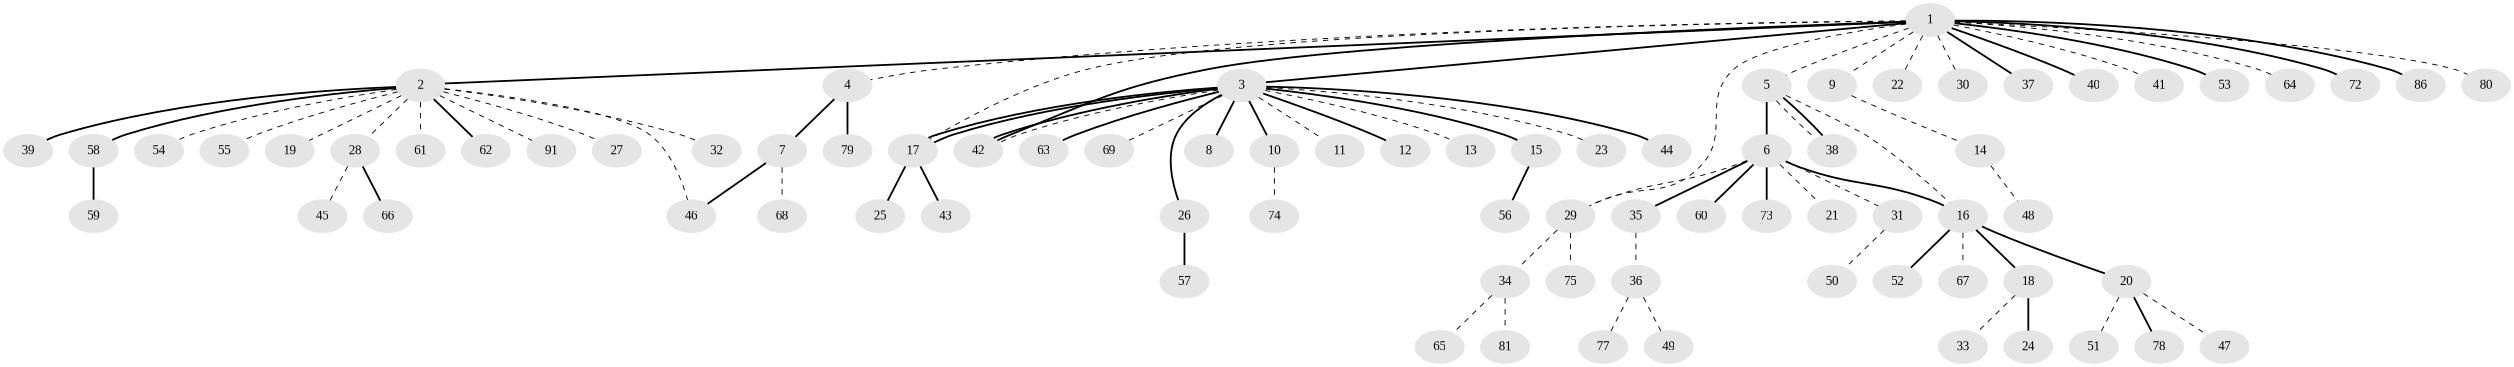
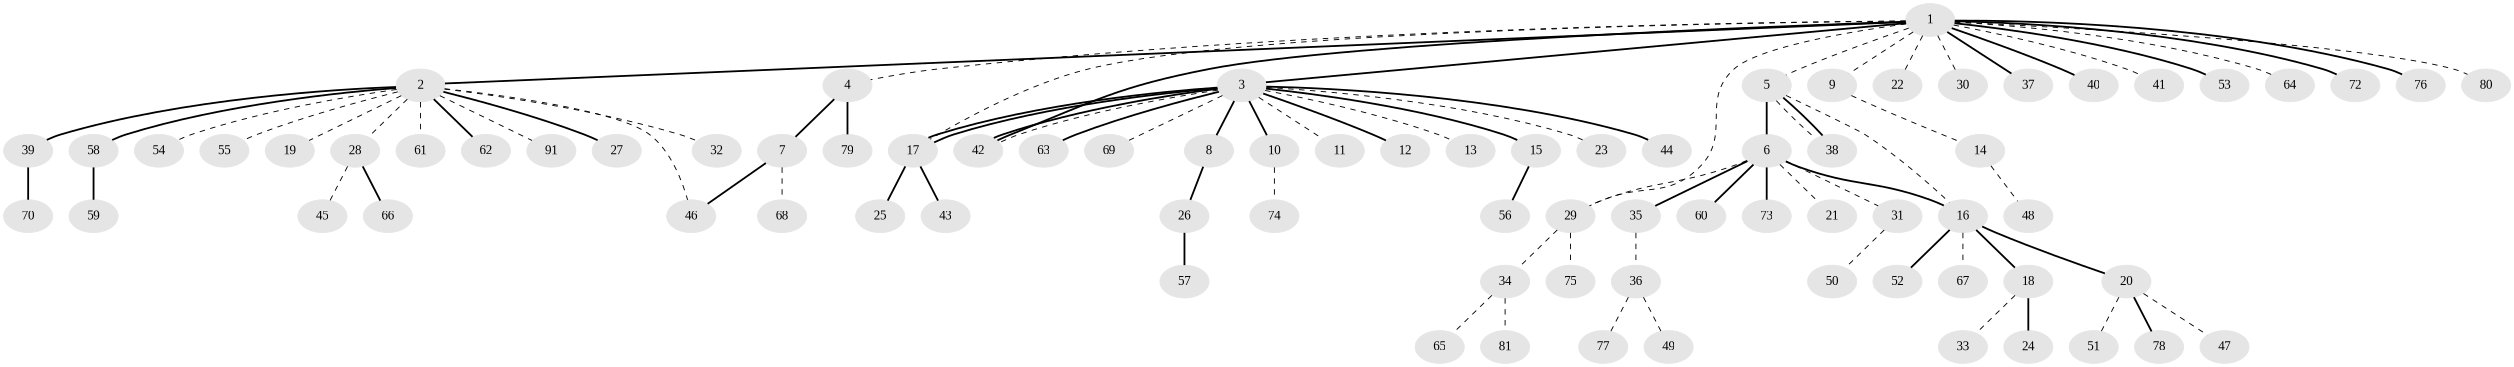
node "86": label "86" -> "76"
edge "2" -- "27": style dashed -> bold
edge "3" -- "26": now "8" -- "26"
node "70": added
